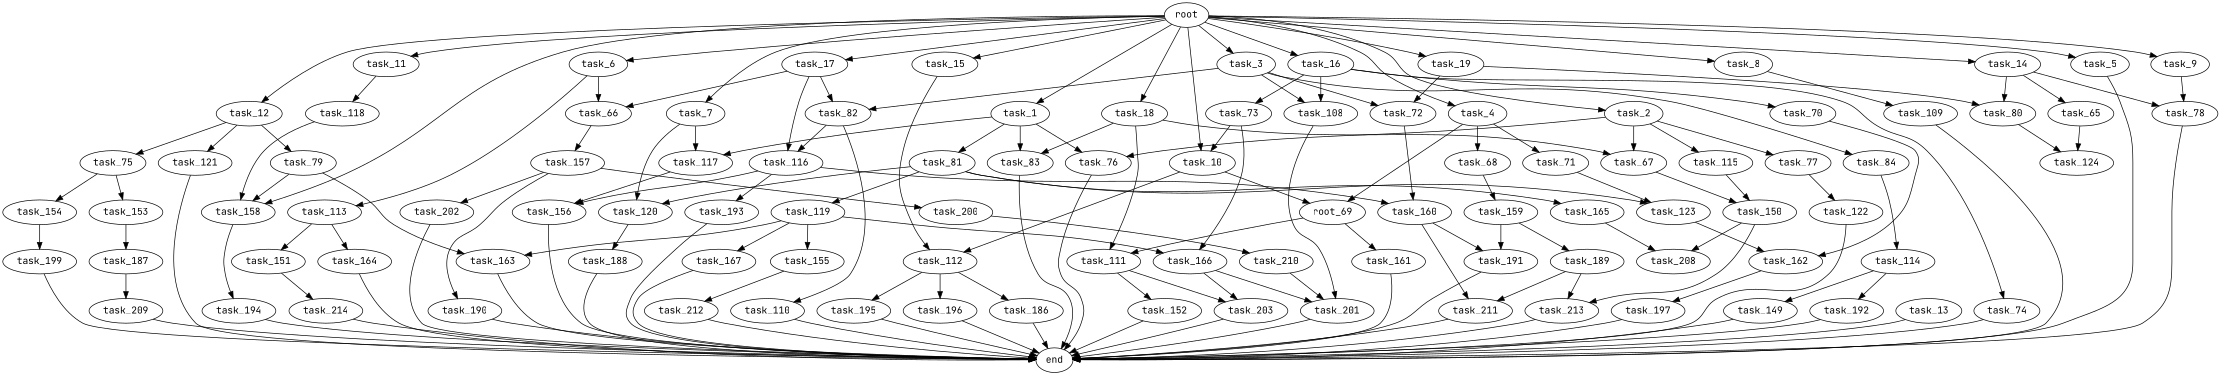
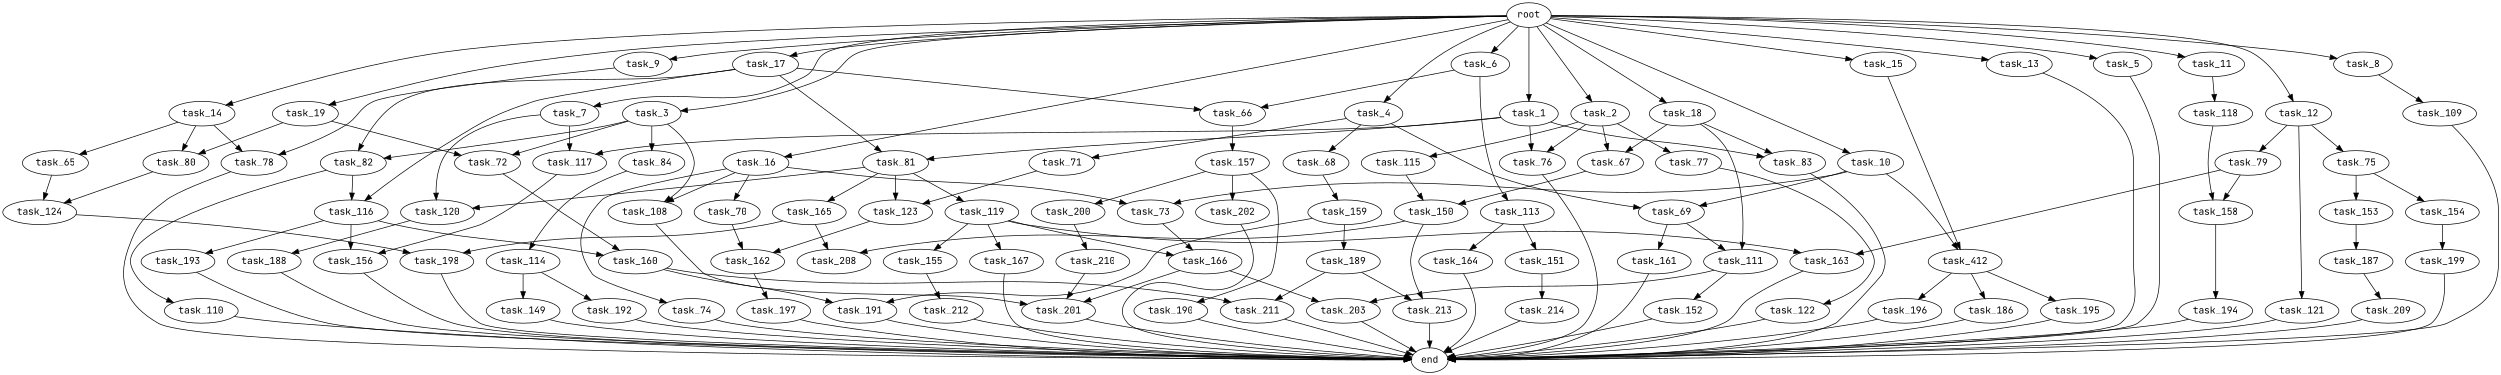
edge "root" -> "task_158": now "root" -> "task_13"
edge "task_17" -> "task_81": added
edge "task_73" -> "task_10": reversed
node "root_69": label "root_69" -> "task_69"
node "task_198": added
node "task_112": label "task_112" -> "task_412"
